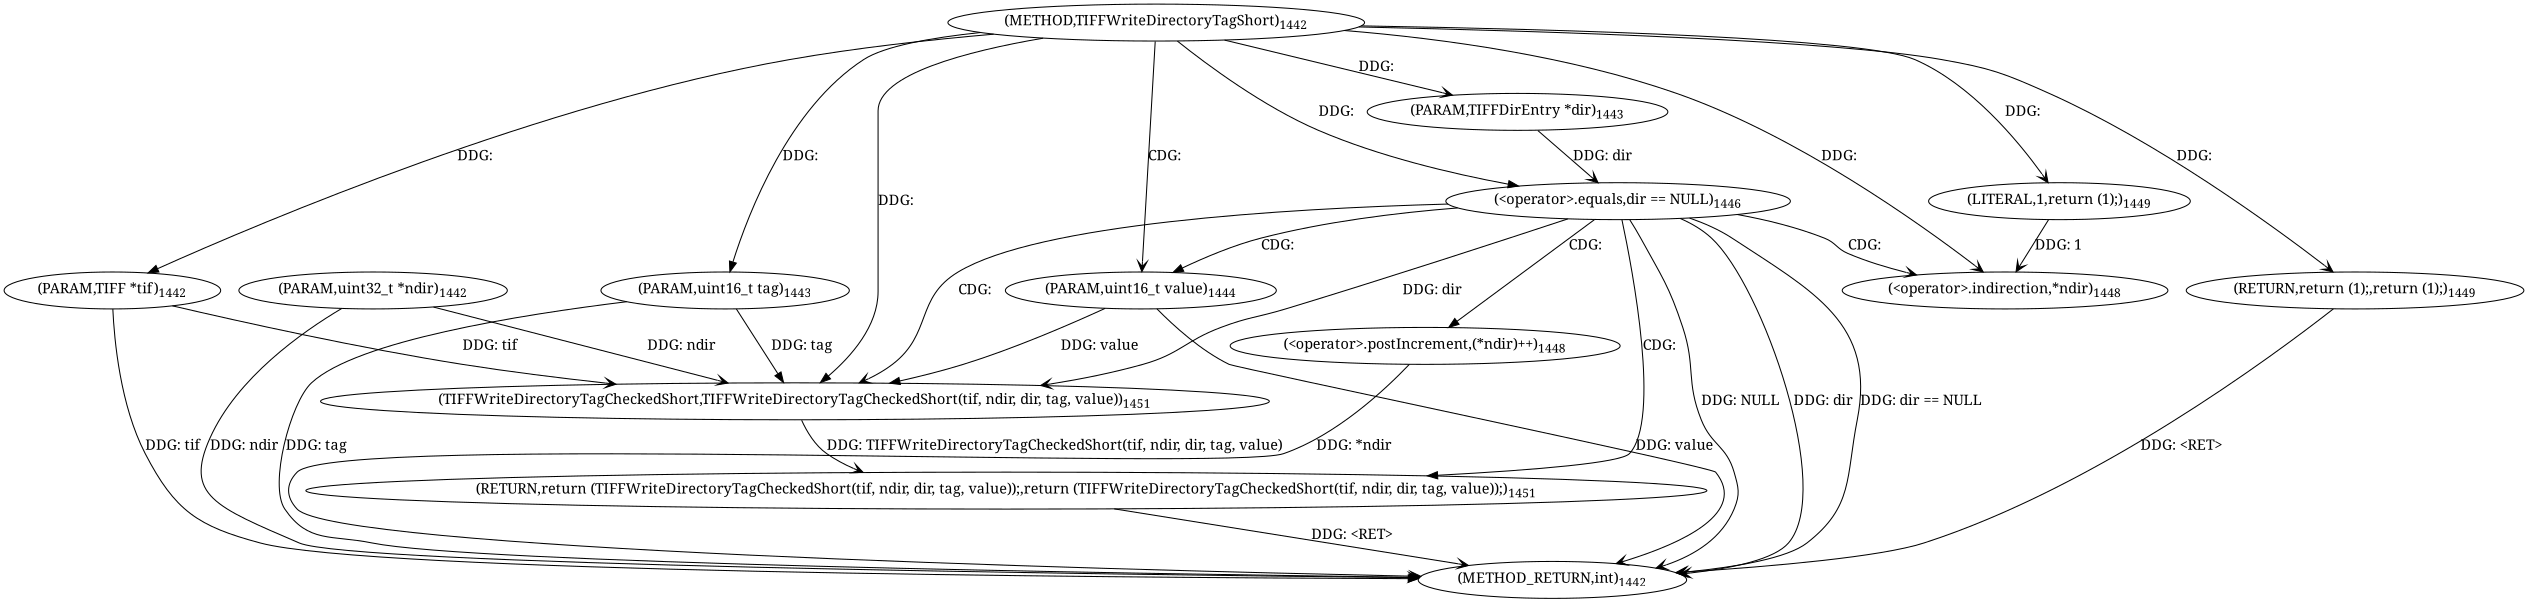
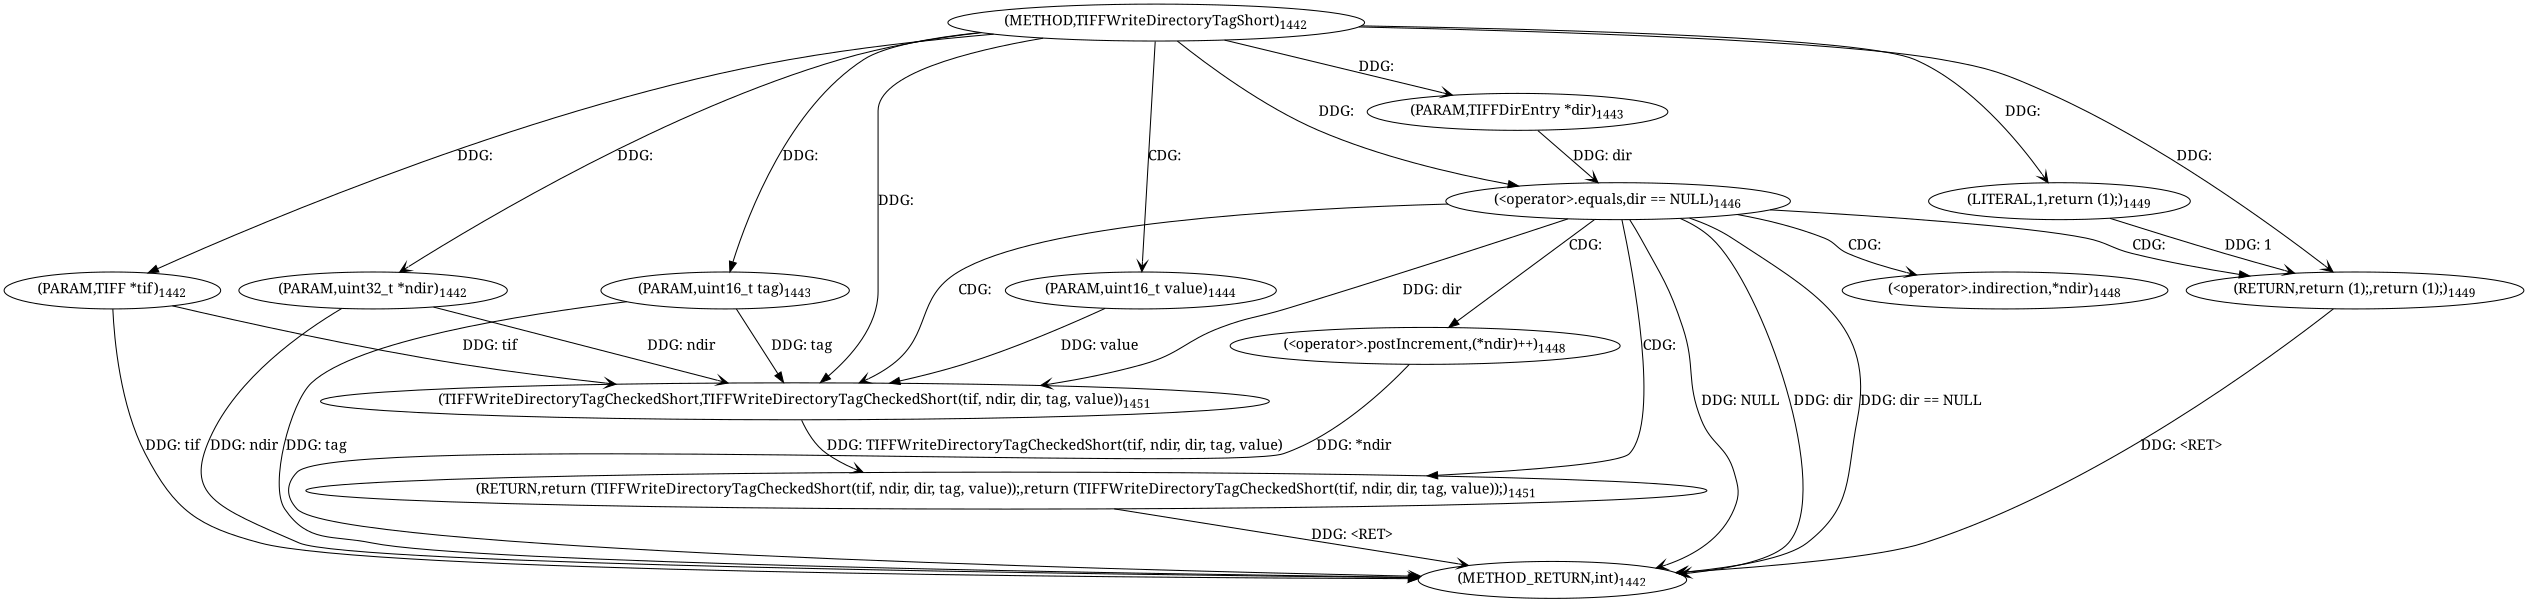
edge "(METHOD,TIFFWriteDirectoryTagShort)" -> "(<operator>.indirection,*ndir)": now "(METHOD,TIFFWriteDirectoryTagShort)" -> "(PARAM,uint32_t *ndir)"
edge "(<operator>.equals,dir == NULL)" -> "(PARAM,uint16_t value)": now "(<operator>.equals,dir == NULL)" -> "(RETURN,return (1);,return (1);)"
edge "(LITERAL,1,return (1);)" -> "(<operator>.indirection,*ndir)": now "(LITERAL,1,return (1);)" -> "(RETURN,return (1);,return (1);)"
edge "(PARAM,uint16_t value)" -> "(METHOD_RETURN,int)": removed, label "DDG: value"
